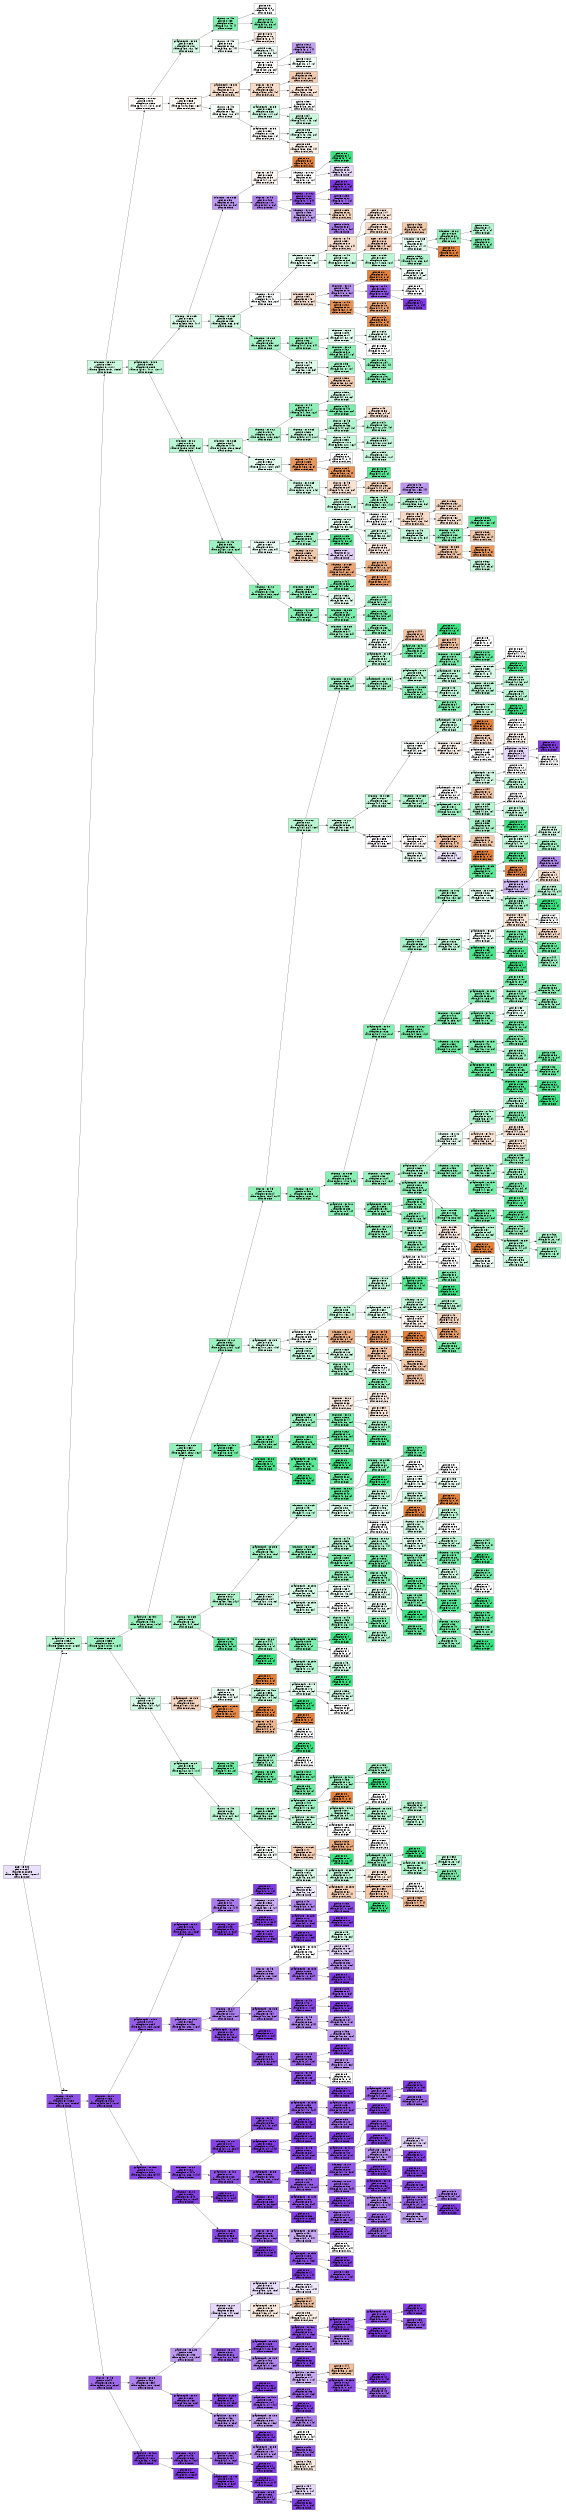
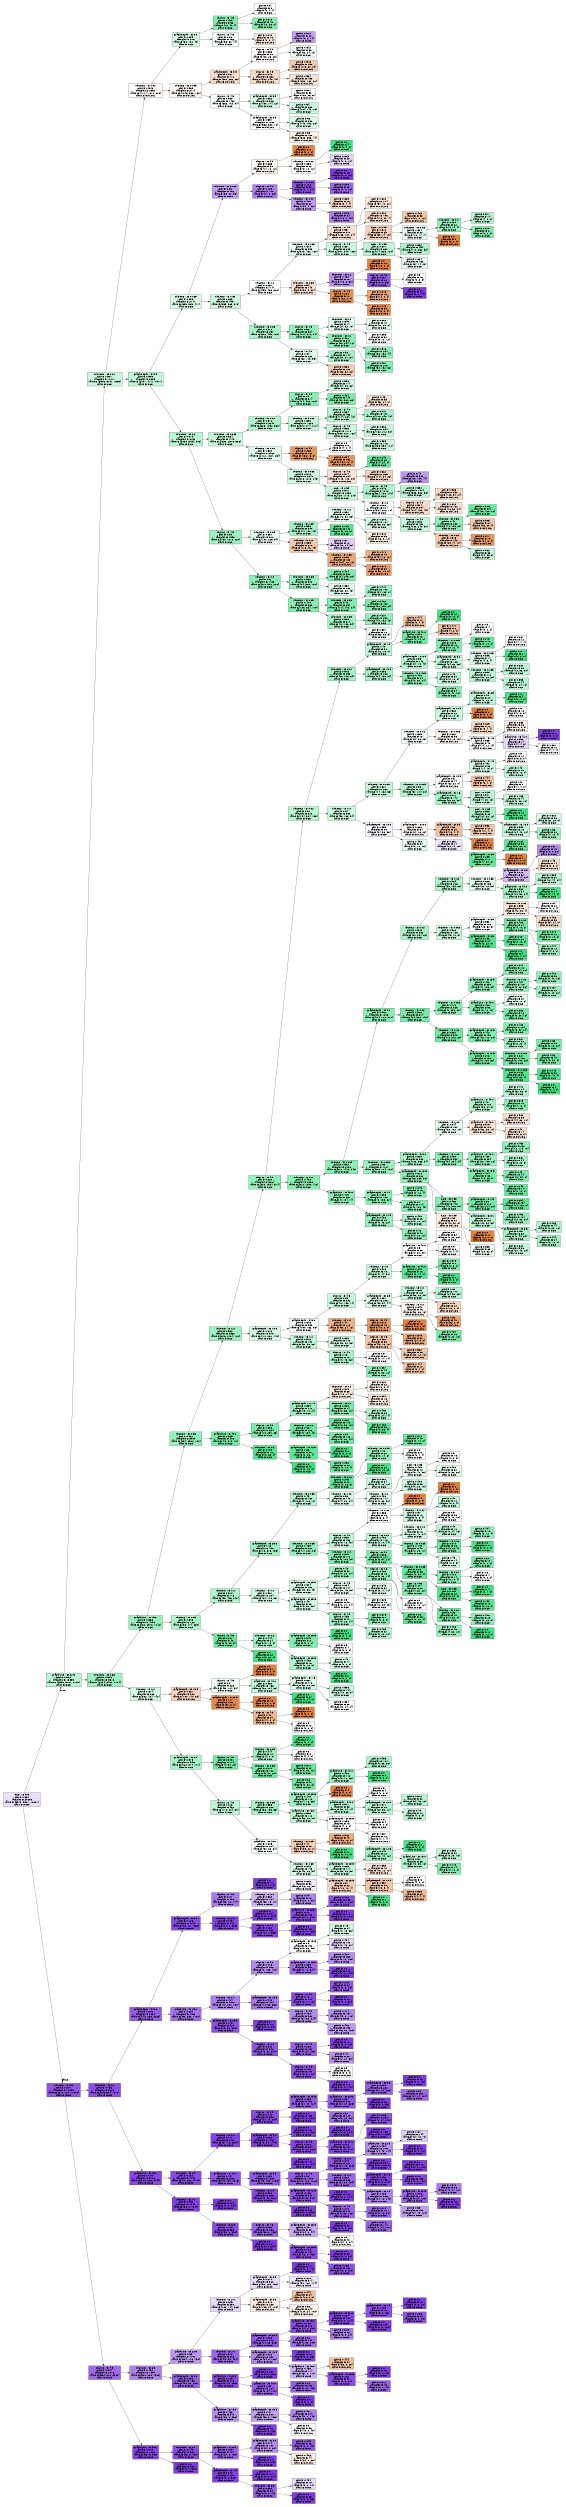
node "gini = 0.66 samples = 144 value = [48, 56, 40] class = DCP": removed
node "gini = 0.5 samples = 20 value = [0, 10, 10] class = DCP": fillcolor #39e581 -> #ffffff
